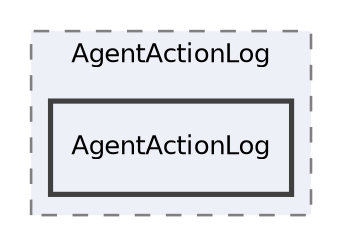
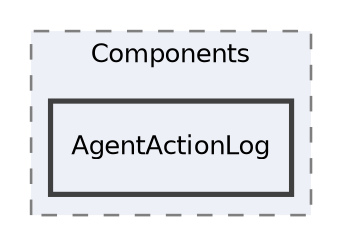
cluster "AgentActionLog": label "AgentActionLog" -> "Components"
